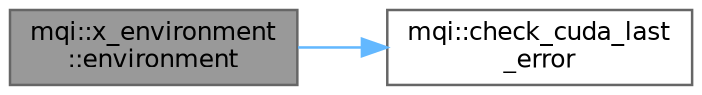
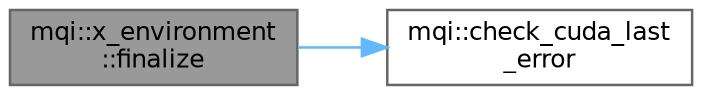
node "mqi::x_environment ::environment": label "mqi::x_environment ::environment" -> "mqi::x_environment ::finalize"
